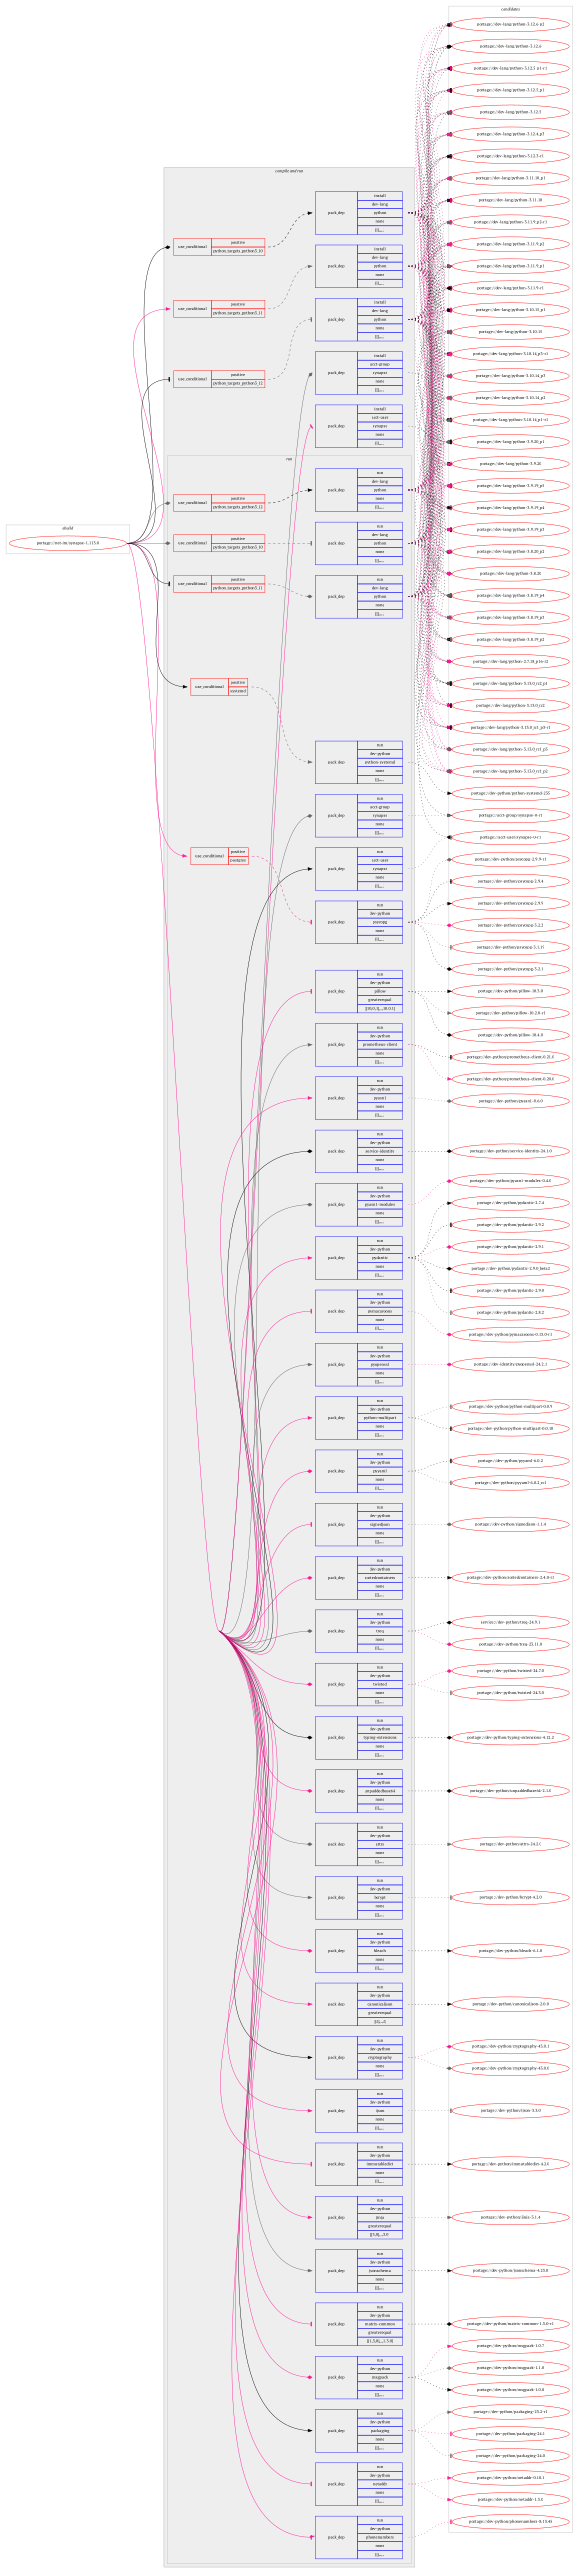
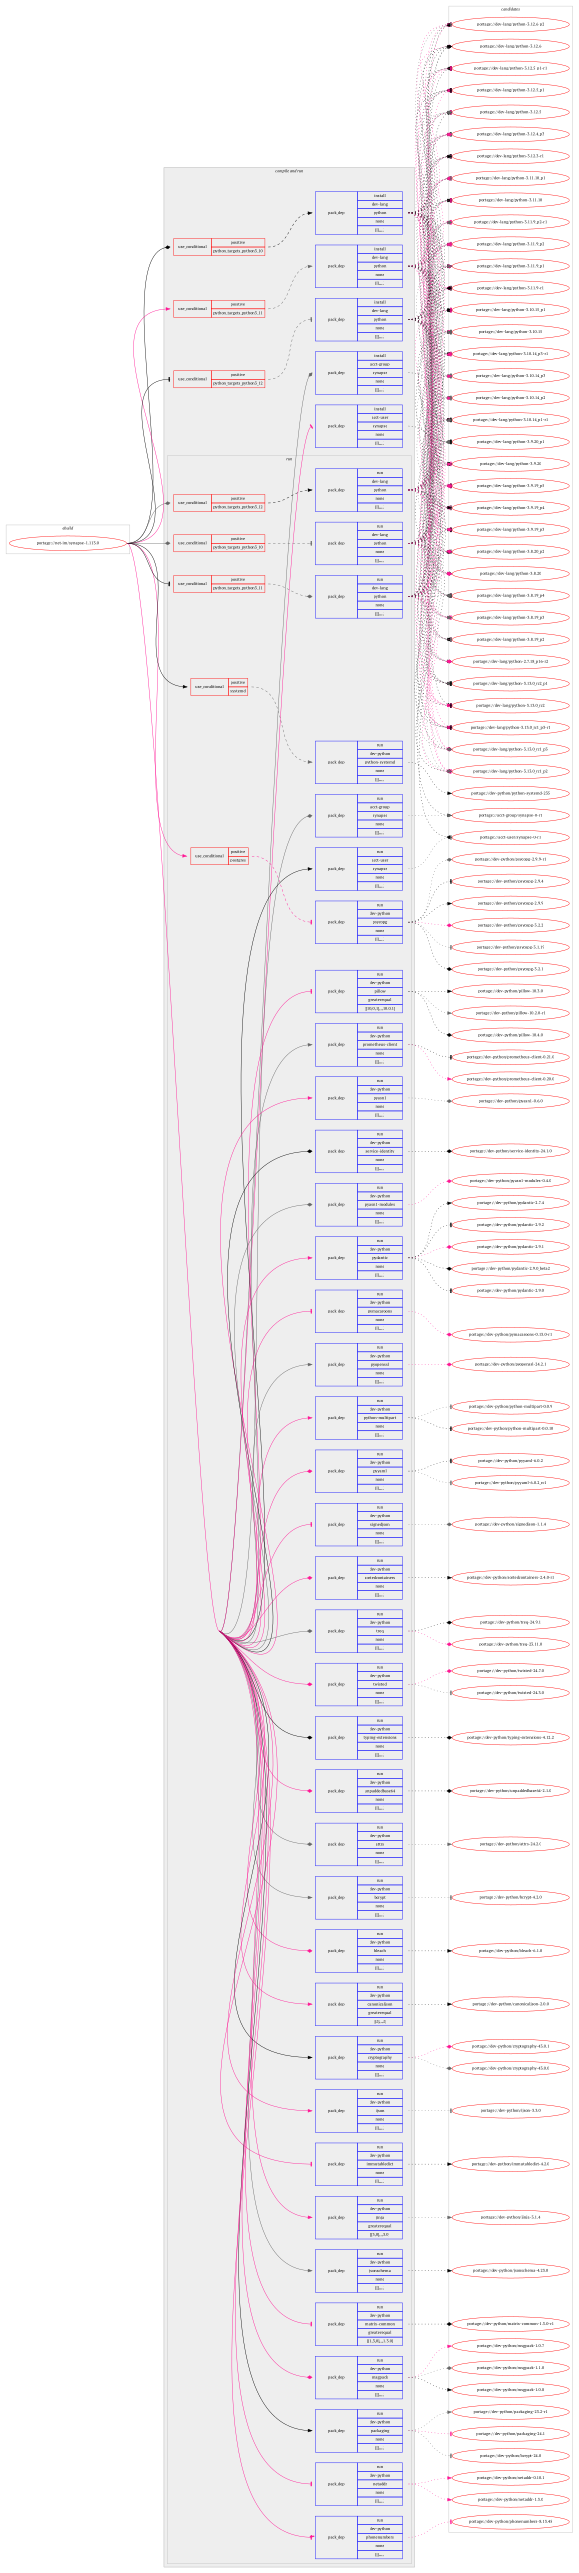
node "portage://dev-python/pydantic-2.8.2": removed
node "portage://dev-identity/pyopenssl-24.2.1": label "portage://dev-identity/pyopenssl-24.2.1" -> "portage://dev-python/pyopenssl-24.2.1"
node "service://dev-python/treq-24.9.1": label "service://dev-python/treq-24.9.1" -> "portage://dev-python/treq-24.9.1"
node "portage://dev-python/packaging-24.0": label "portage://dev-python/packaging-24.0" -> "portage://dev-python/bcrypt-24.0"
